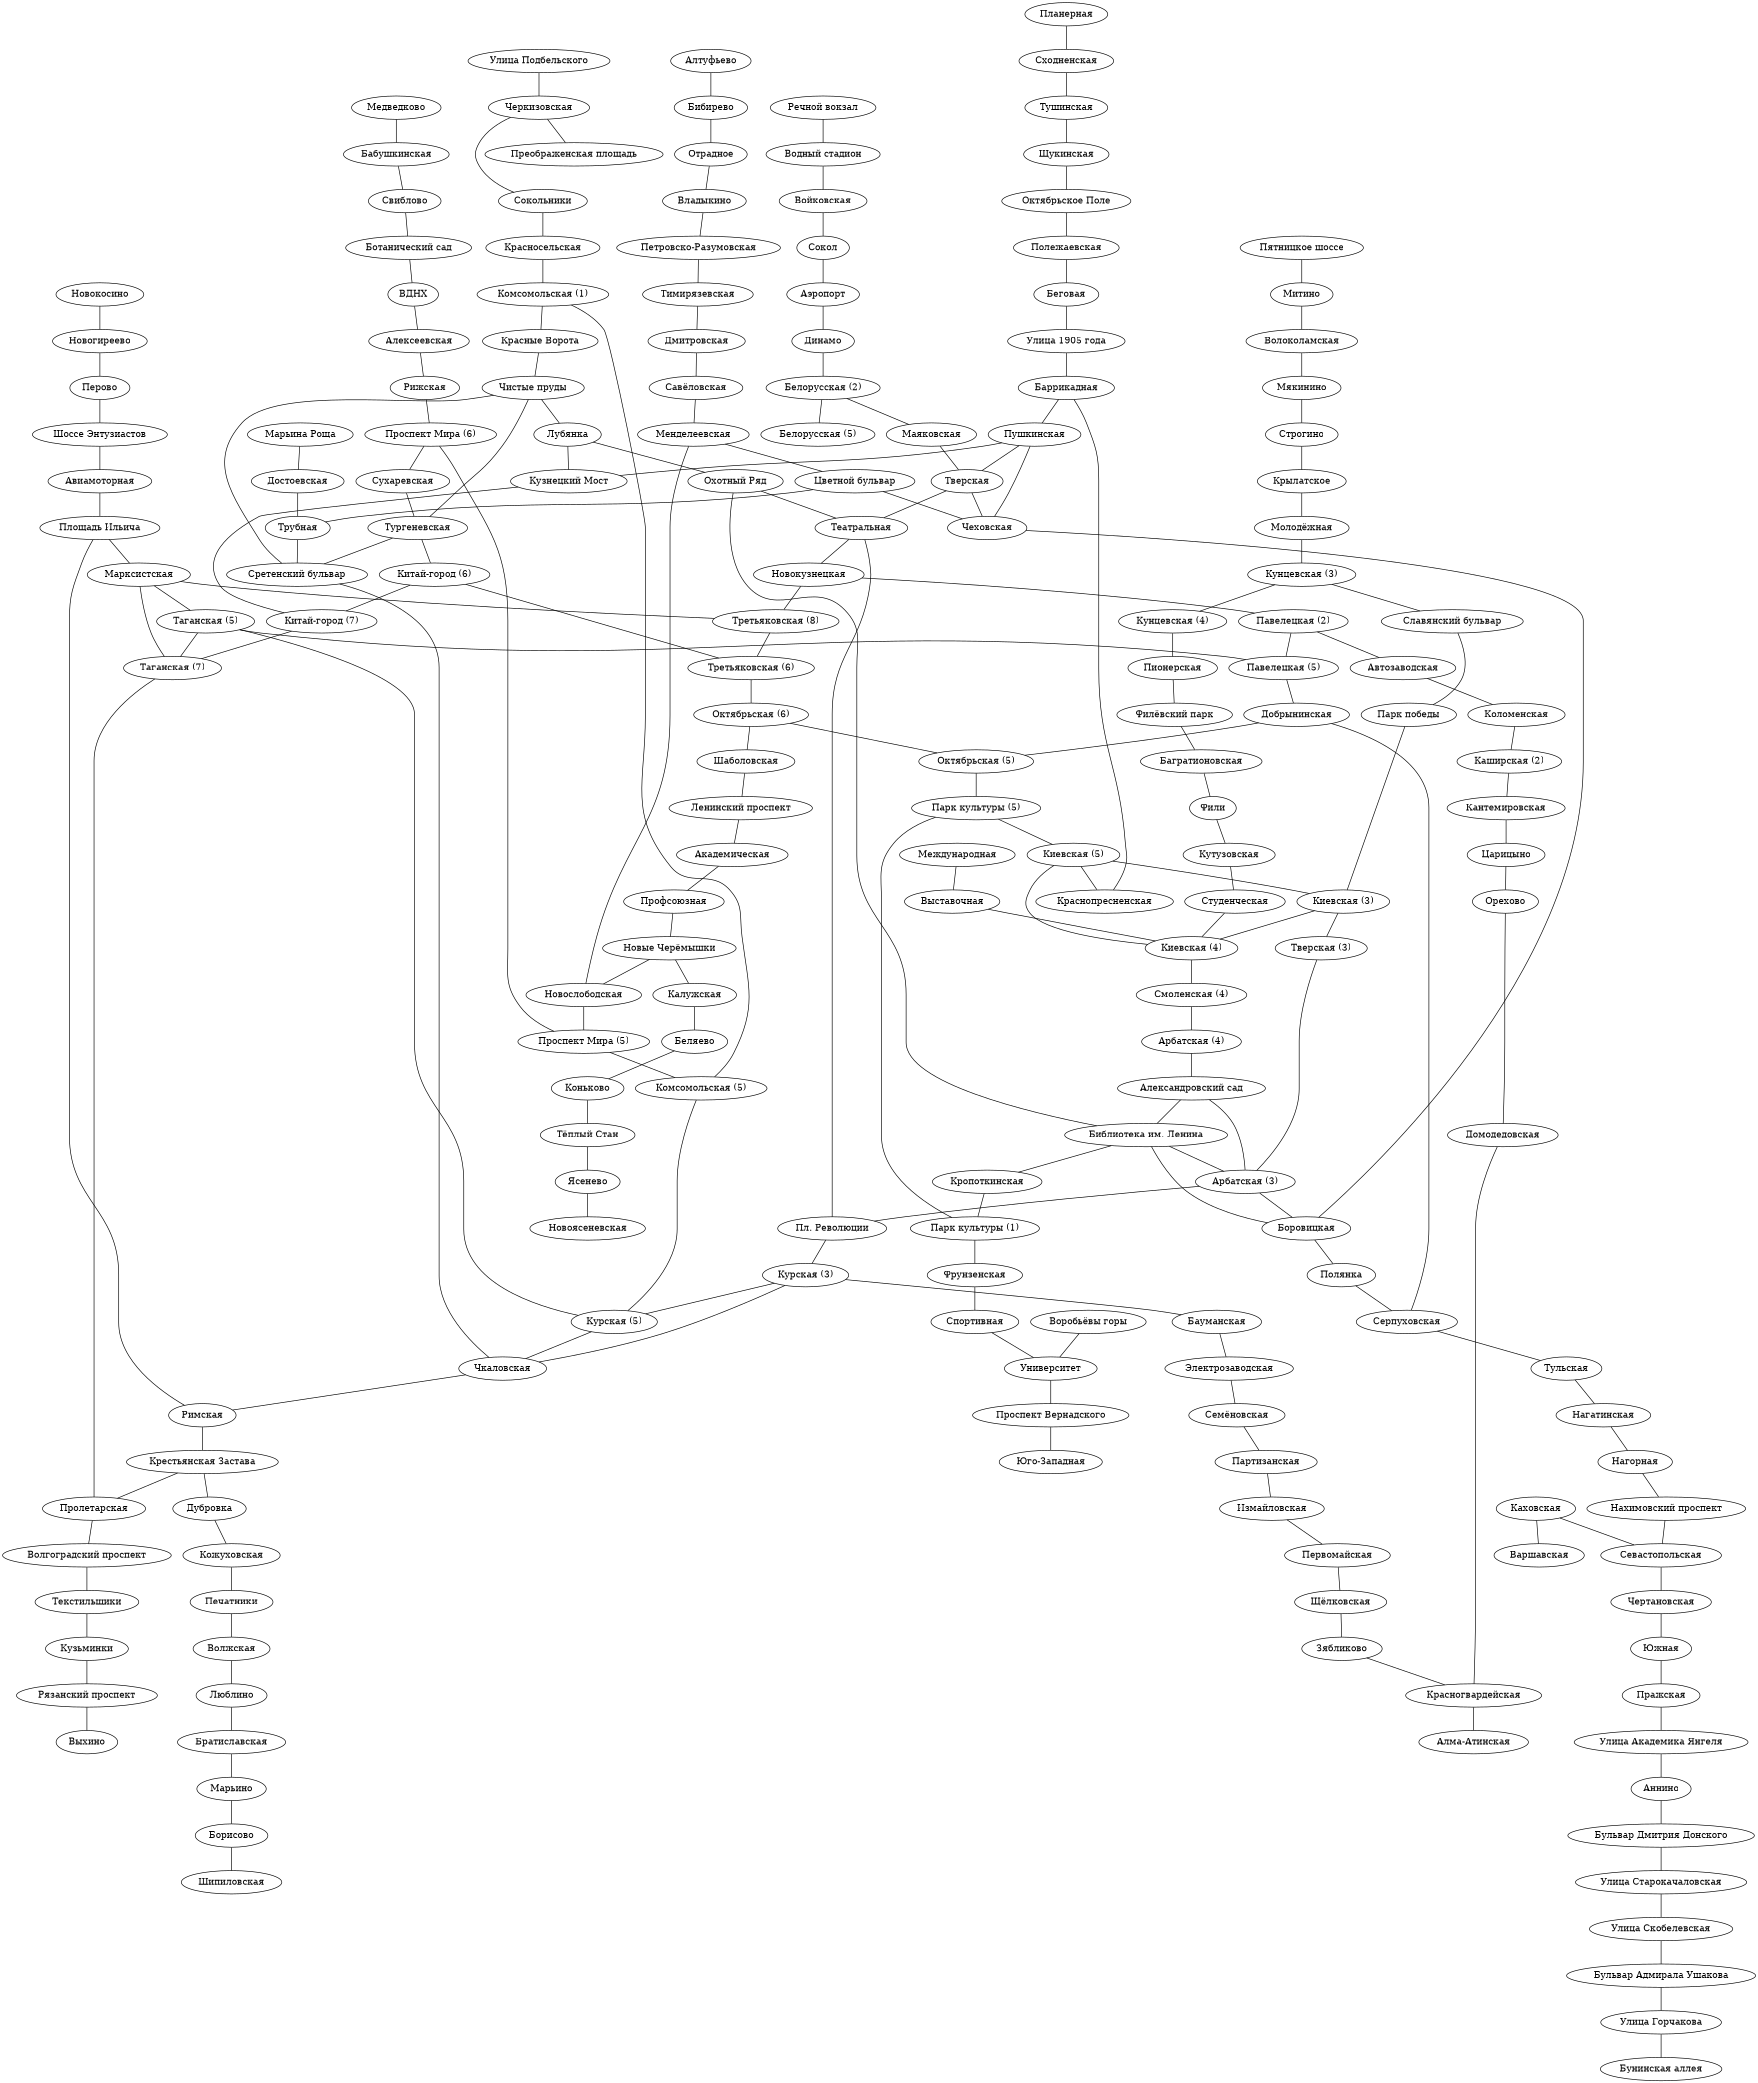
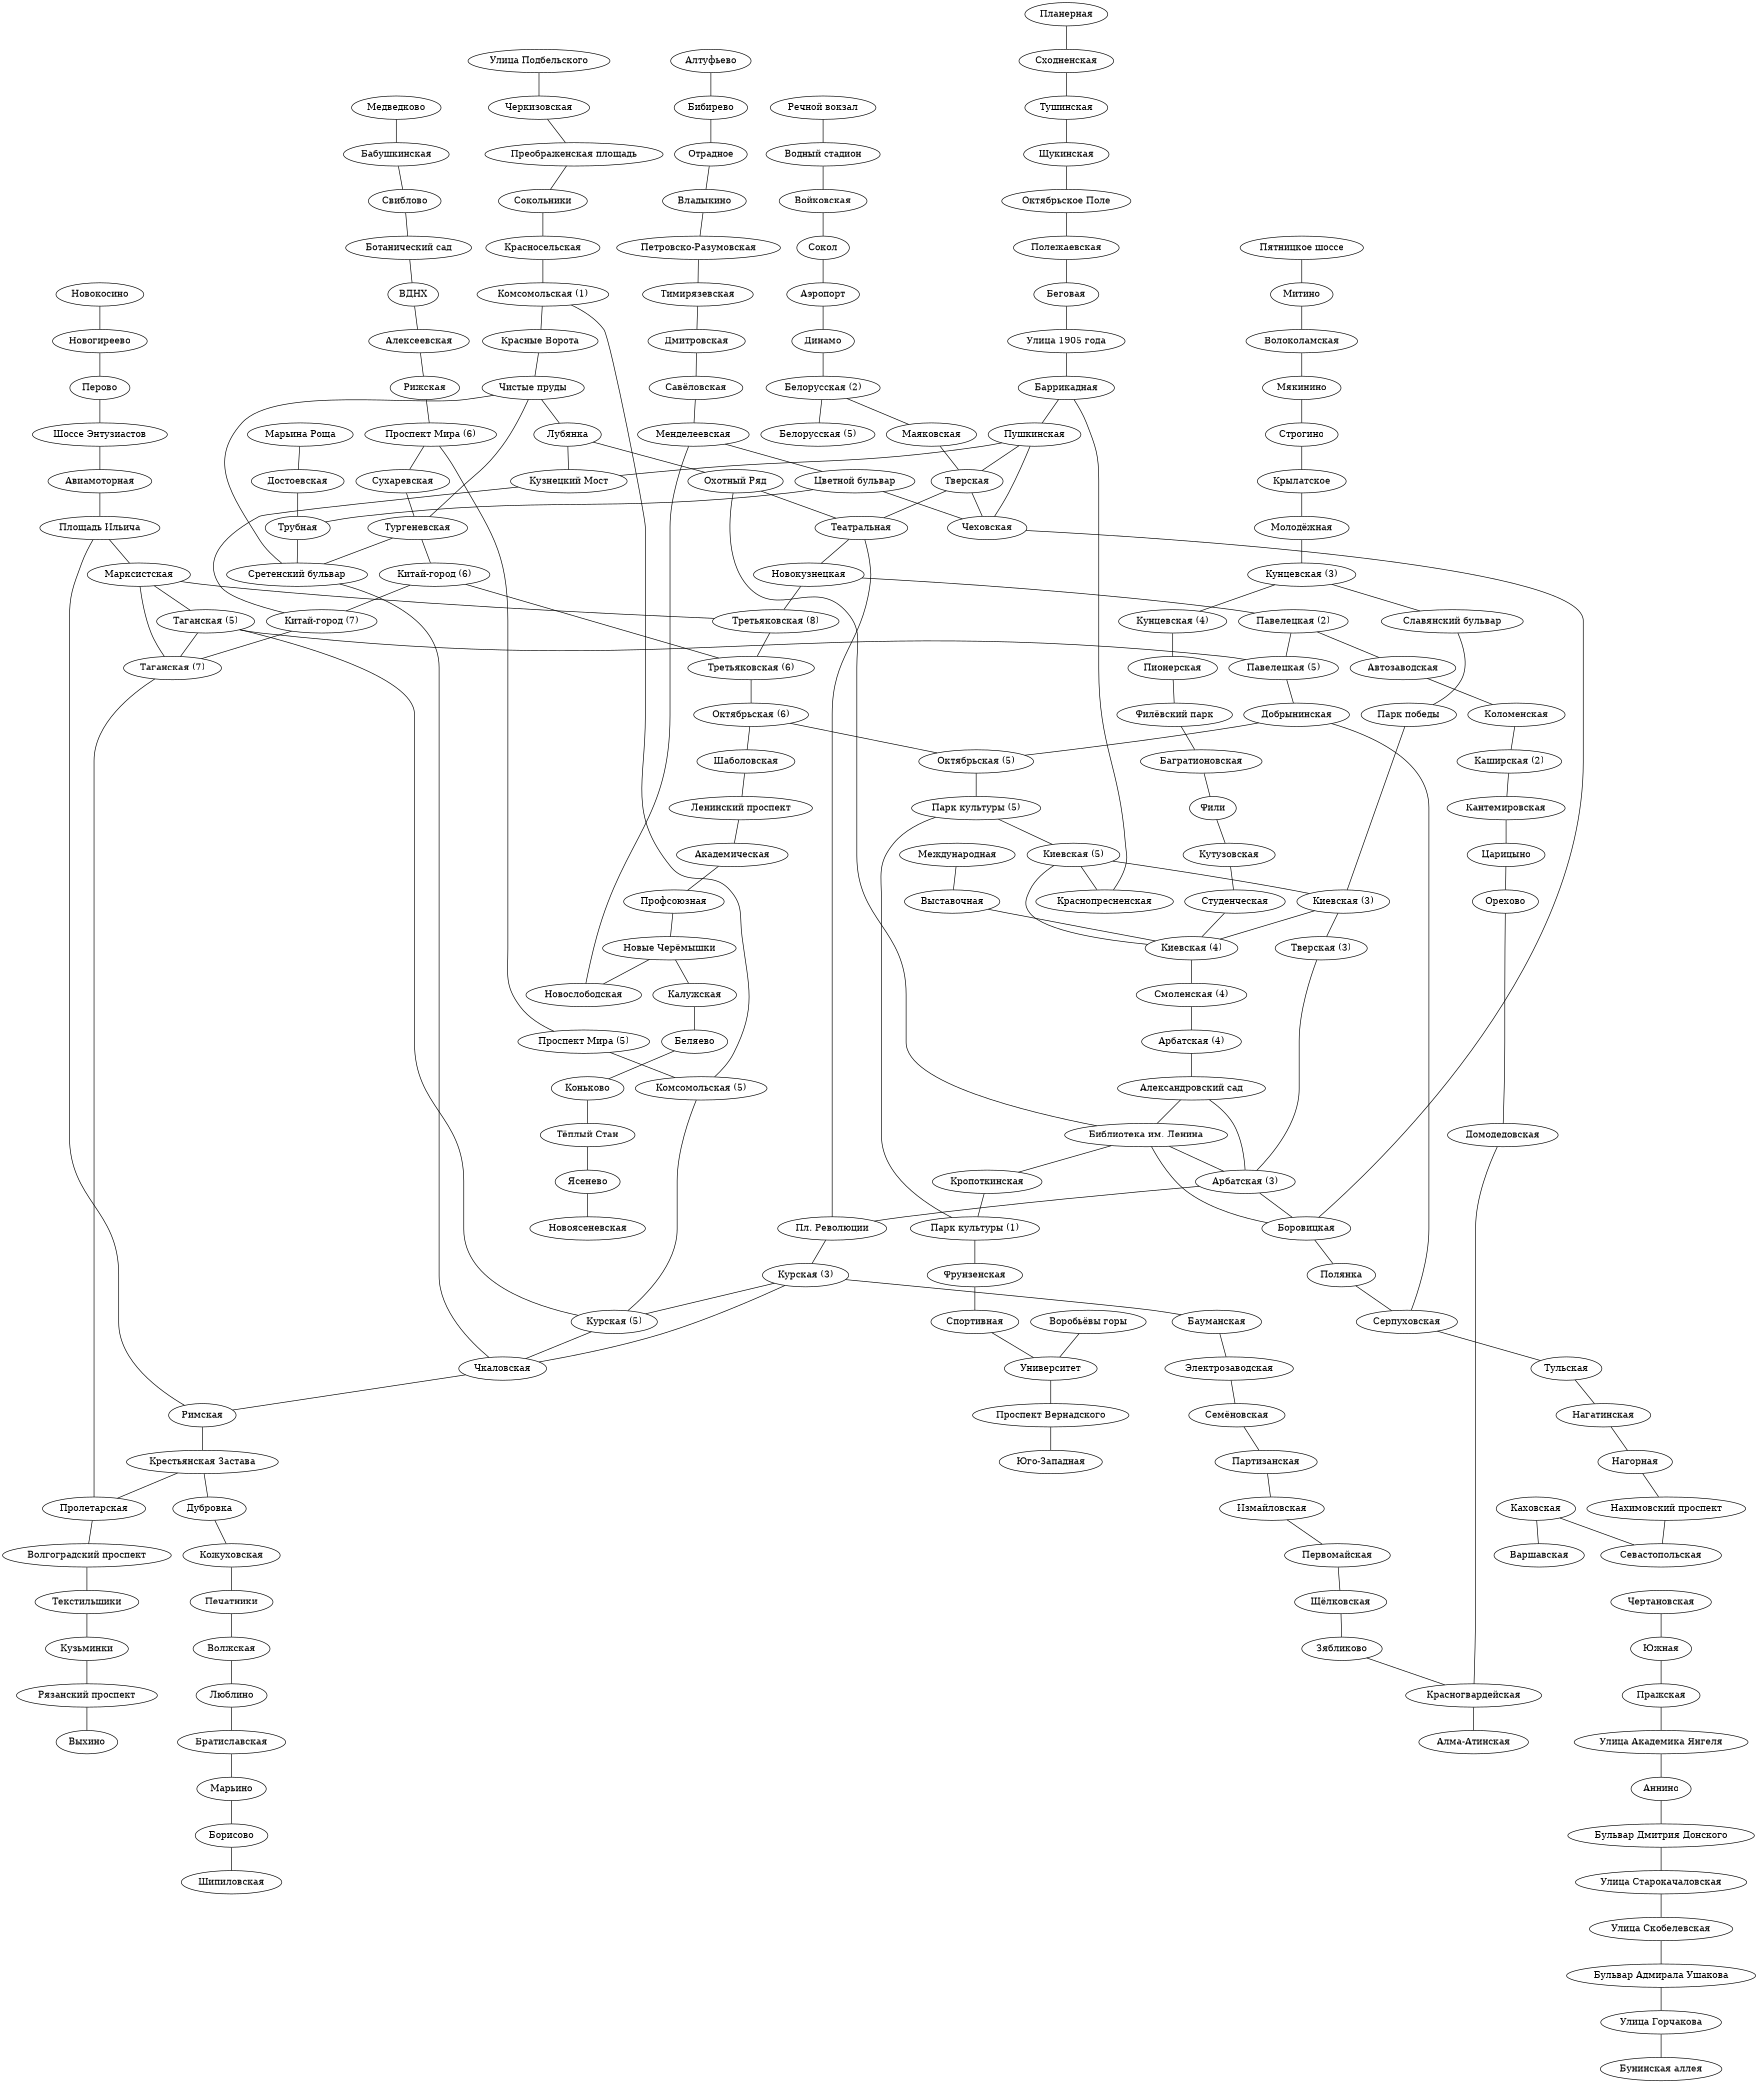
edge "Черкизовская" -- "Сокольники": now "Преображенская площадь" -- "Сокольники"
edge "Новослободская" -- "Проспект Мира (5)": removed
edge "Севастопольская" -- "Чертановская": removed
